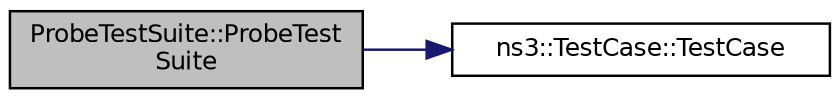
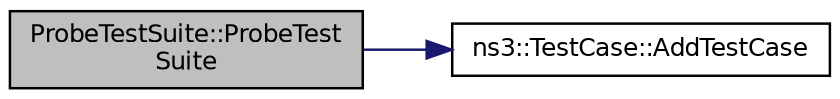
node "ns3::TestCase::TestCase": label "ns3::TestCase::TestCase" -> "ns3::TestCase::AddTestCase"
